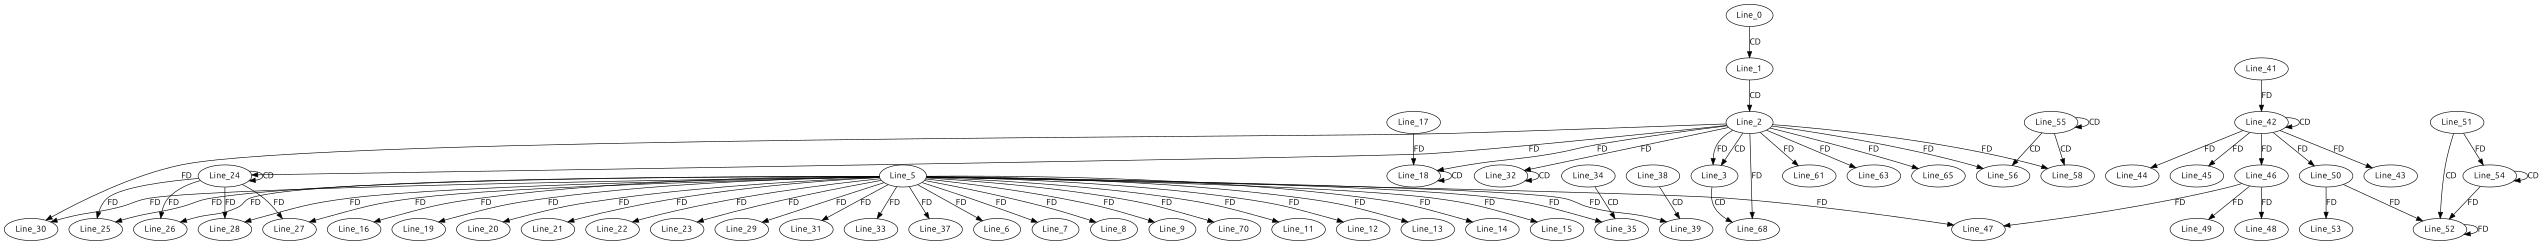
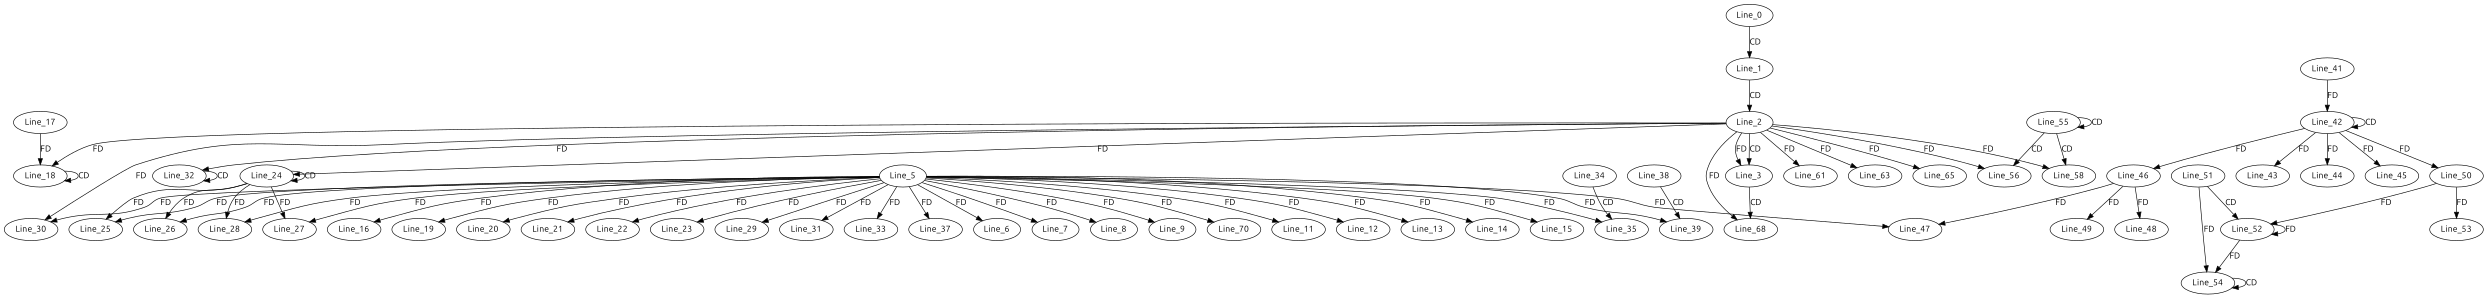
edge "Line_54" -> "Line_52": reversed
